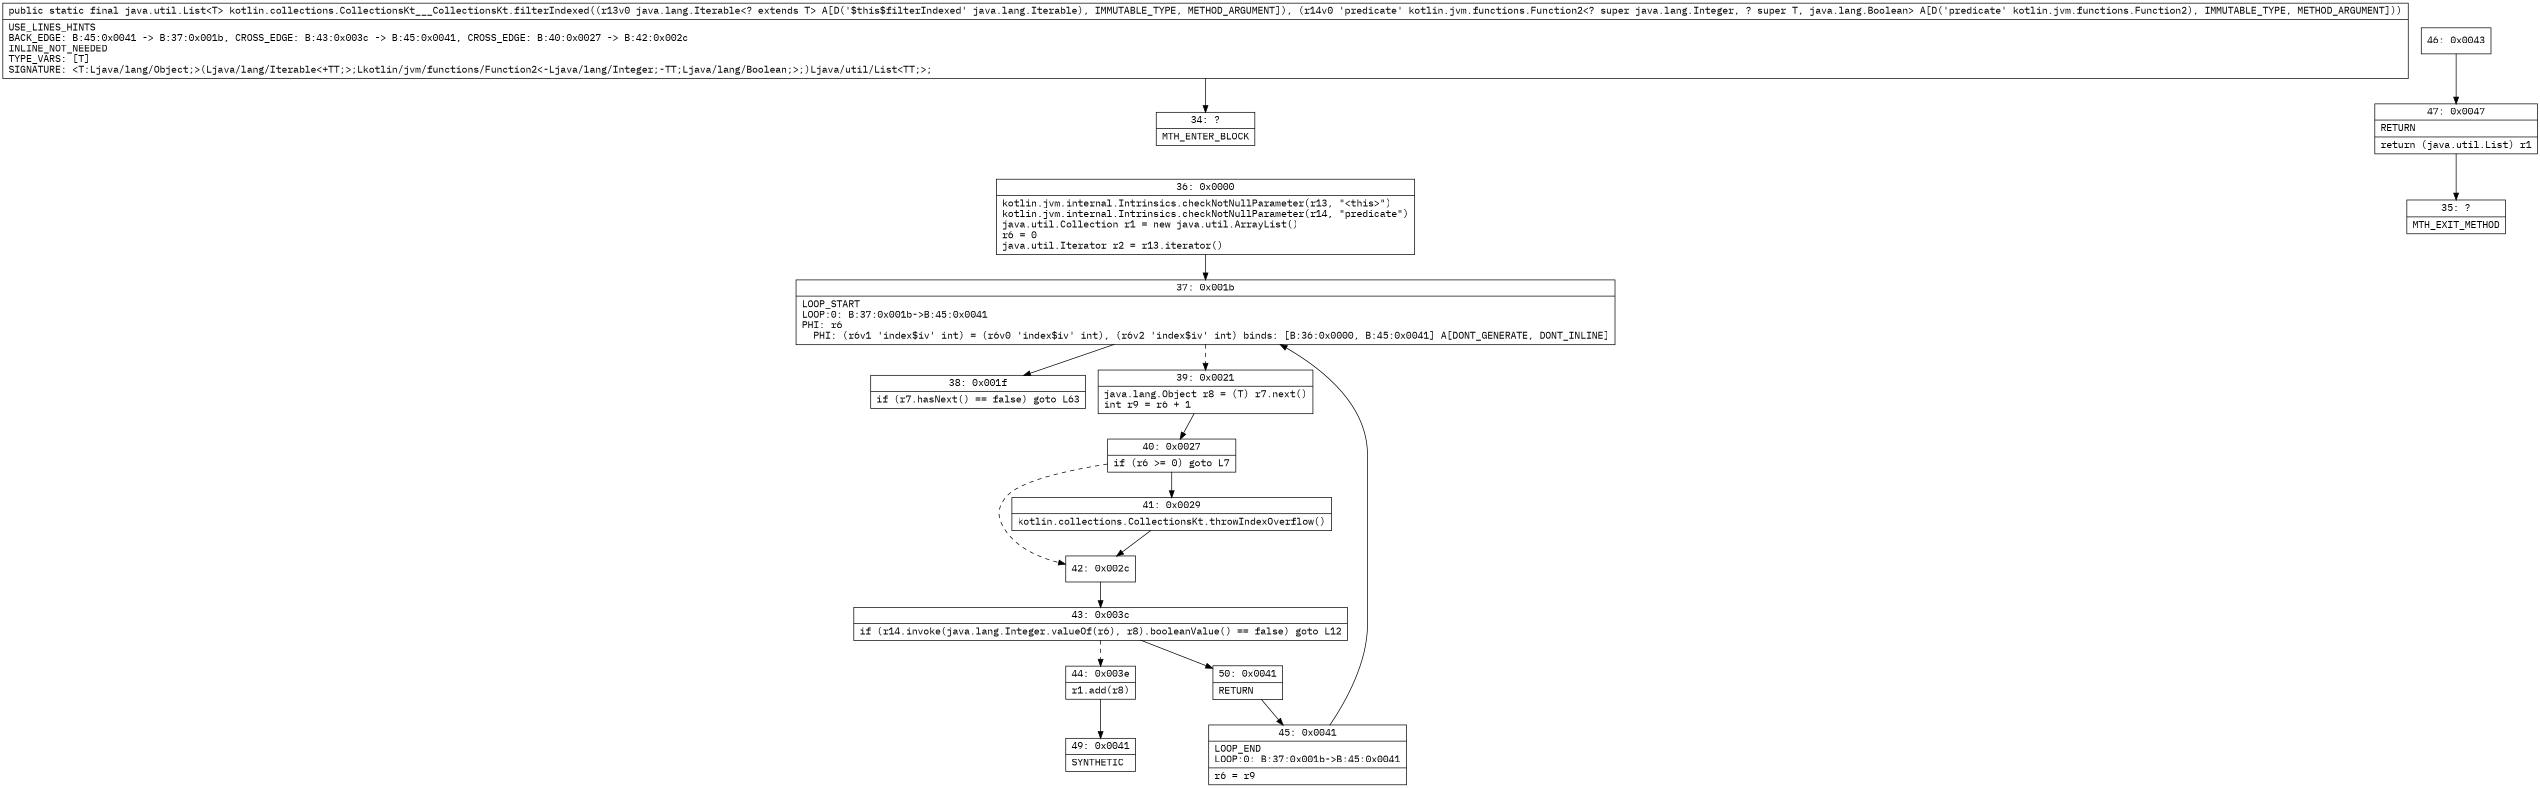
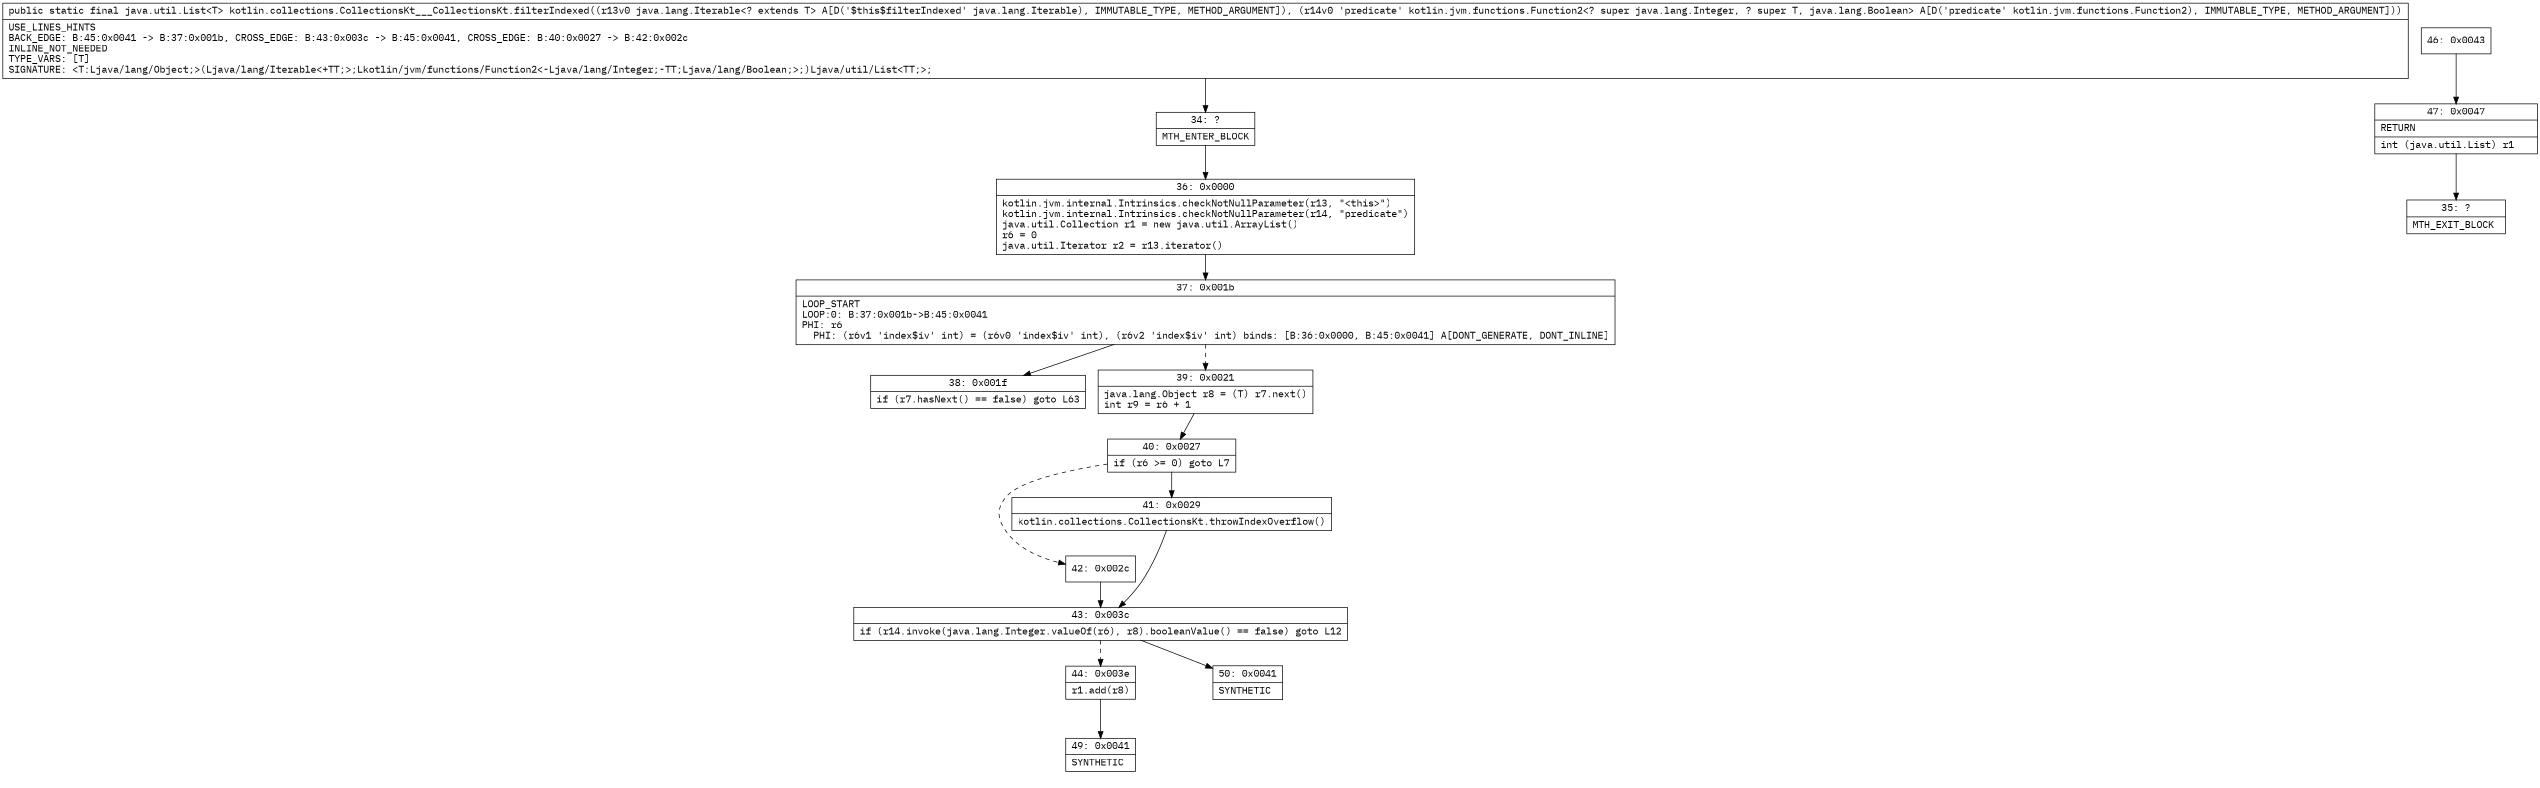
node "47: 0x0047": text "return (java.util.List) r1" -> "int (java.util.List) r1"
edge "34: ?" -> "36: 0x0000": added
node "35: ?": text "MTH_EXIT_METHOD" -> "MTH_EXIT_BLOCK"
edge "41: 0x0029" -> "42: 0x002c": now "41: 0x0029" -> "43: 0x003c"
node "50: 0x0041": text "RETURN" -> "SYNTHETIC"
node "45: 0x0041": removed
